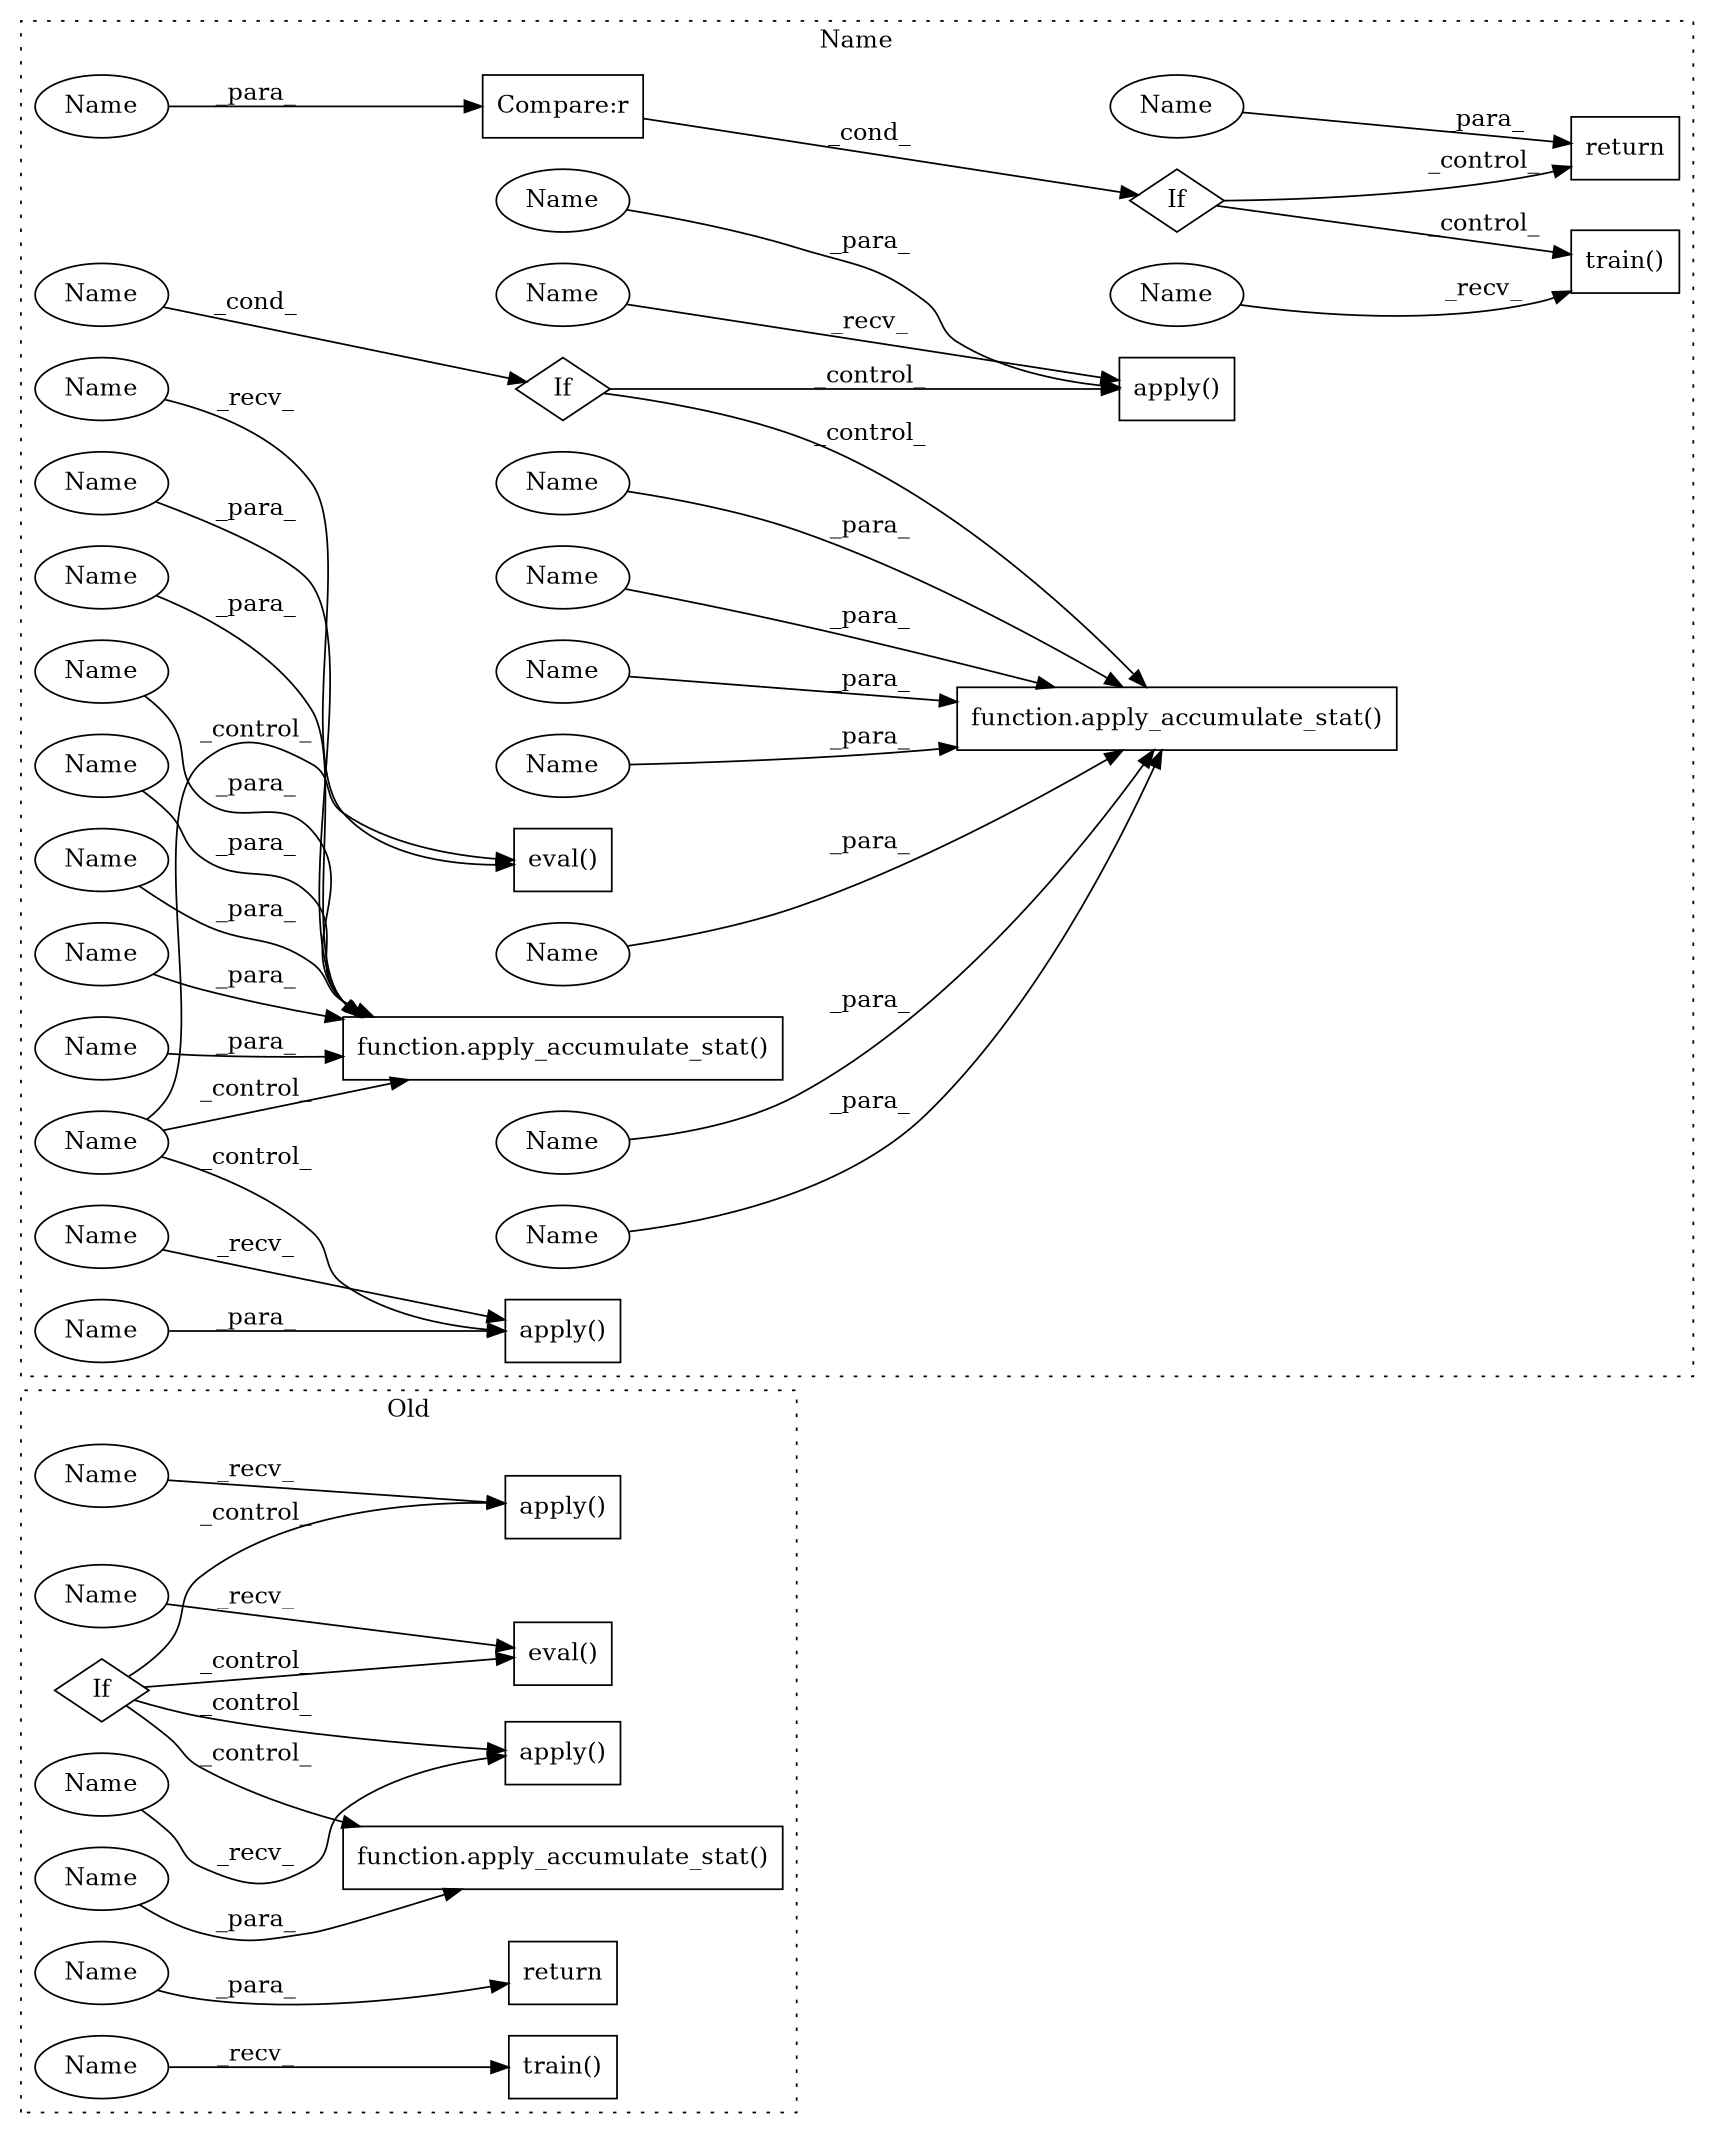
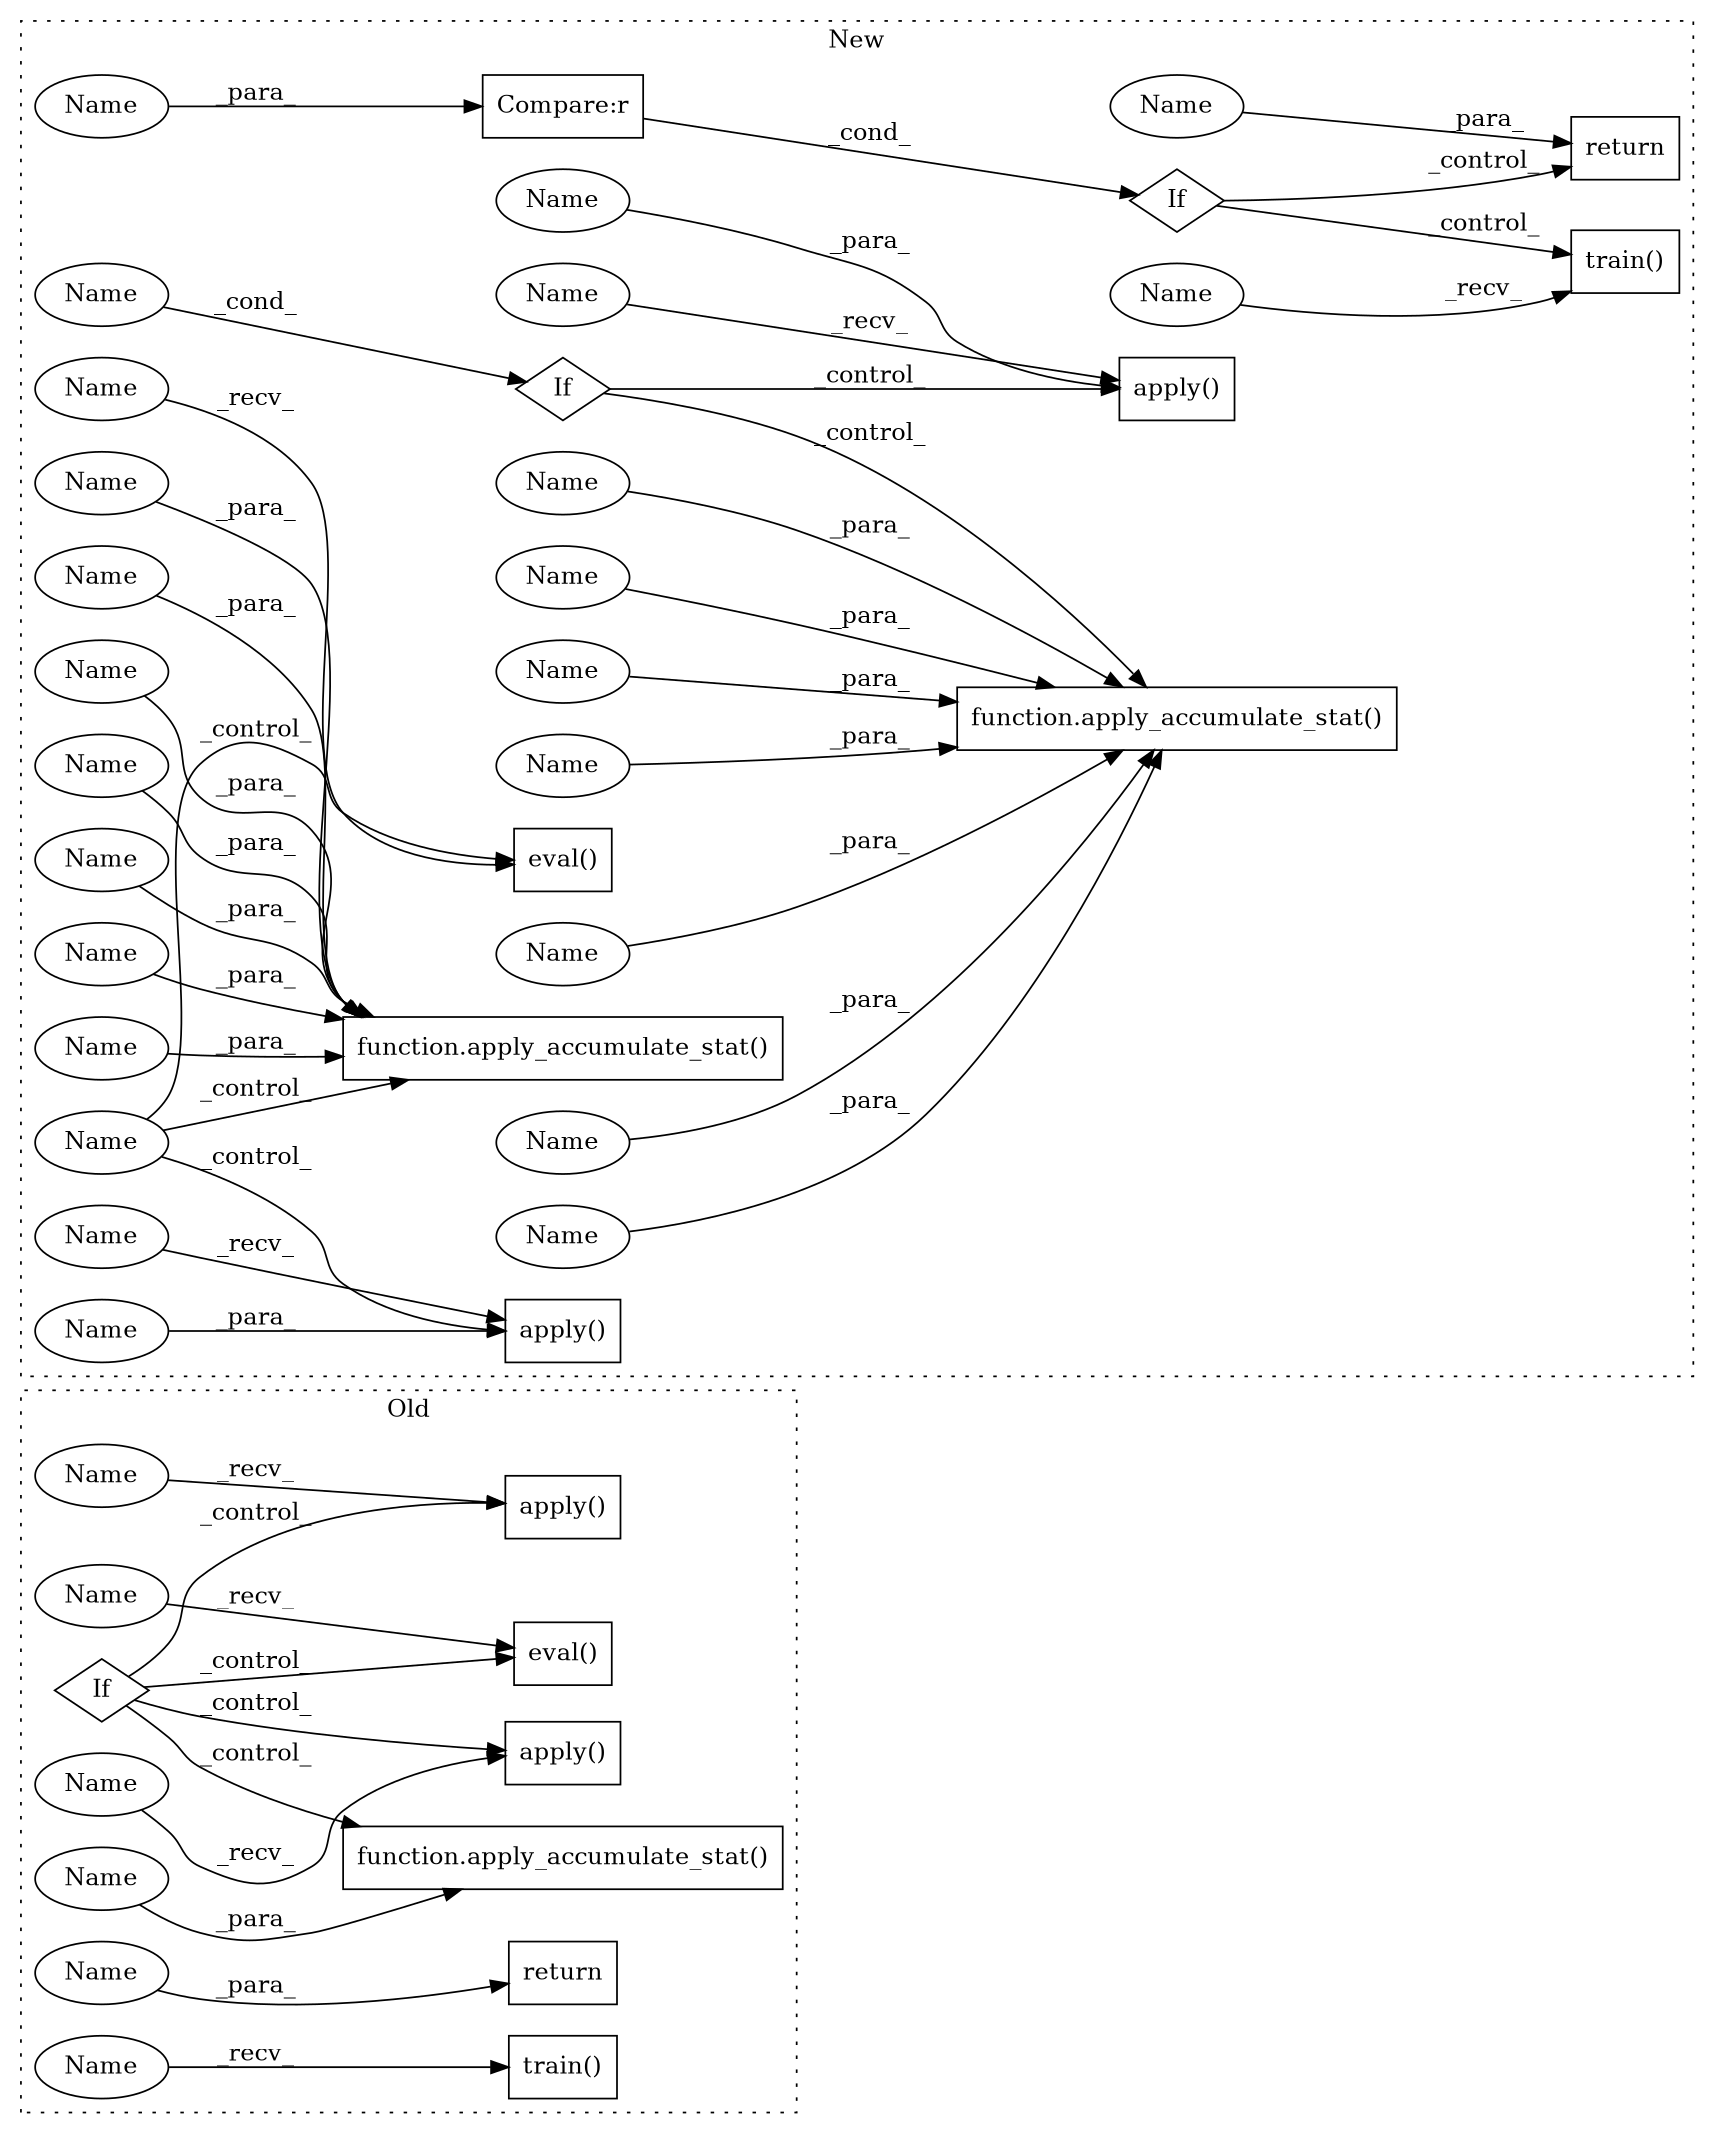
cluster "Name": label "Name" -> "New"
